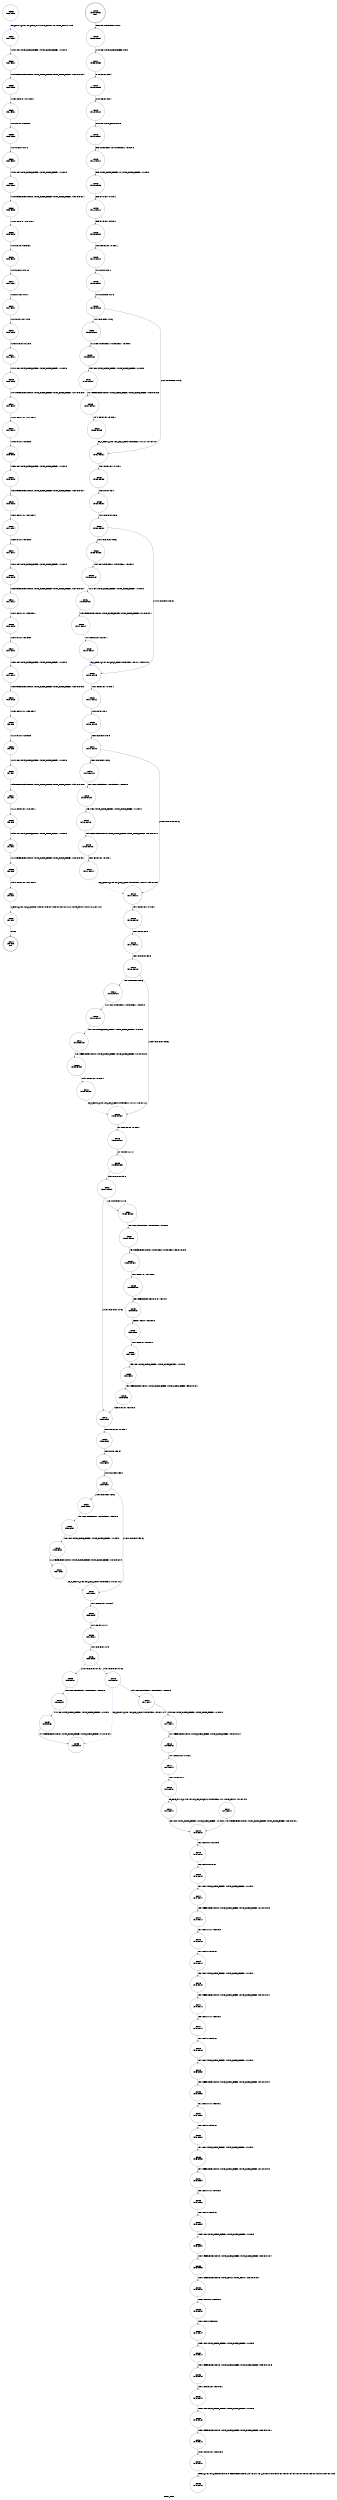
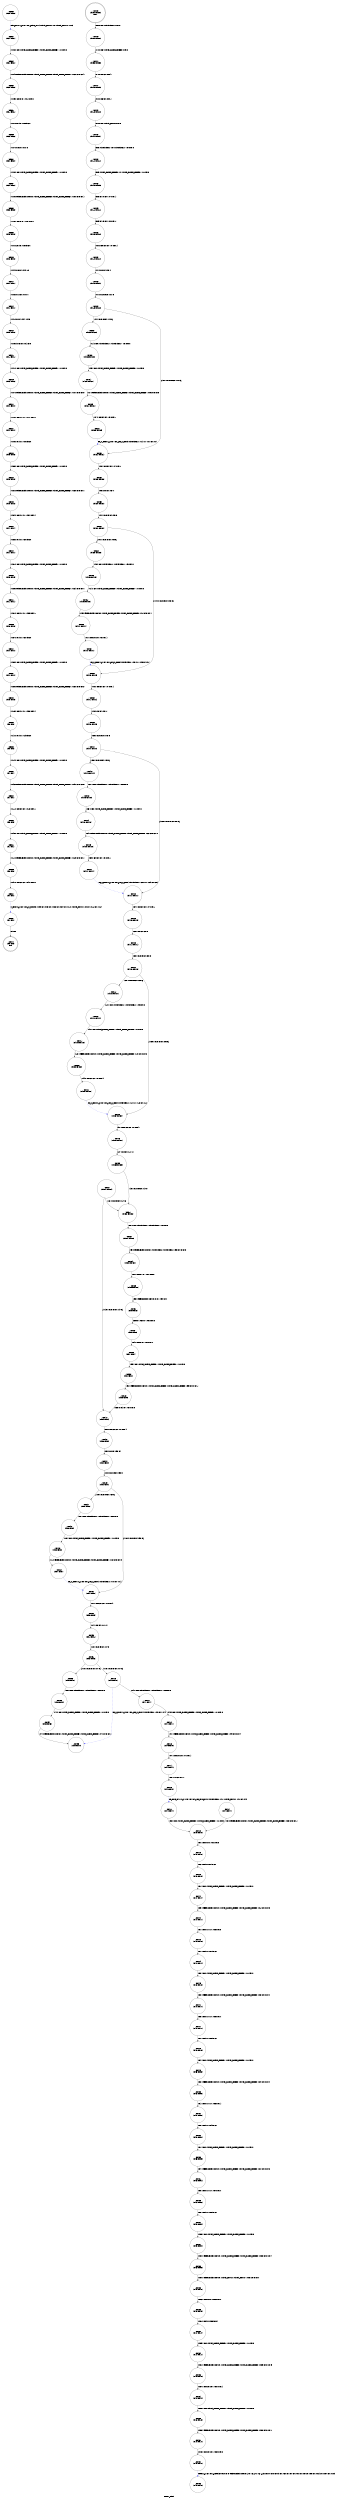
edge "N39230 (rp:105, ep:105)" -> "N39231 (rp:104, ep:104)": now "N39230 (rp:105, ep:105)" -> "N39346 (rp:103, ep:103)"
